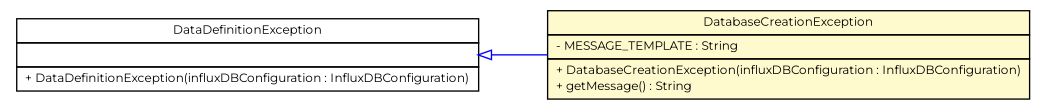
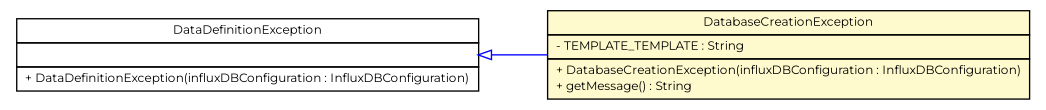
node "DatabaseCreationException": text "- MESSAGE_TEMPLATE : String" -> "- TEMPLATE_TEMPLATE : String"
